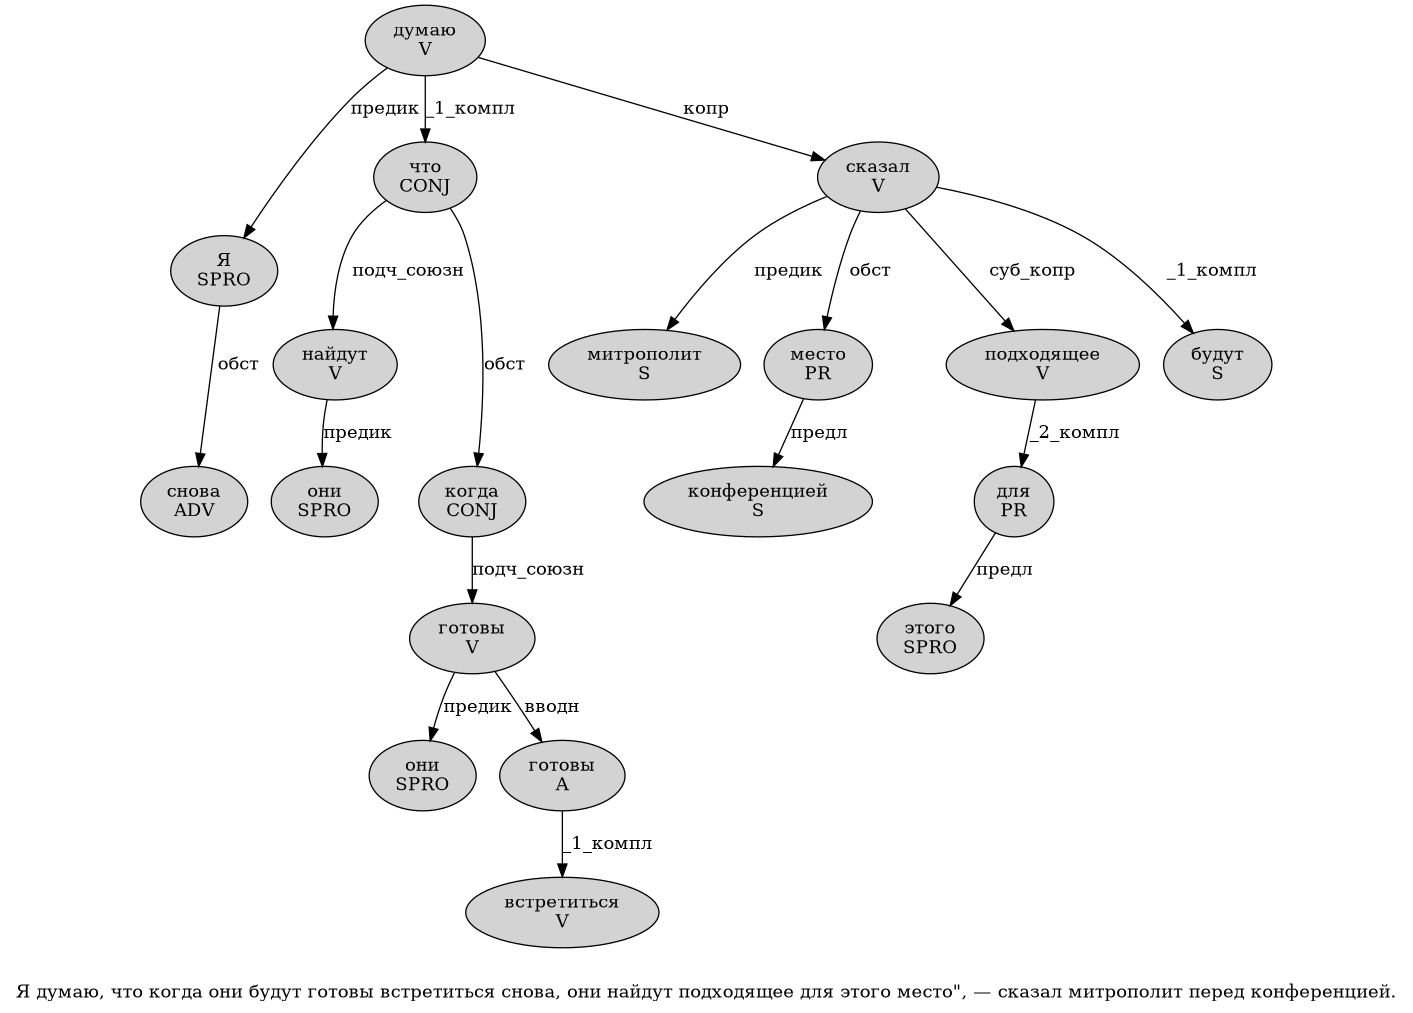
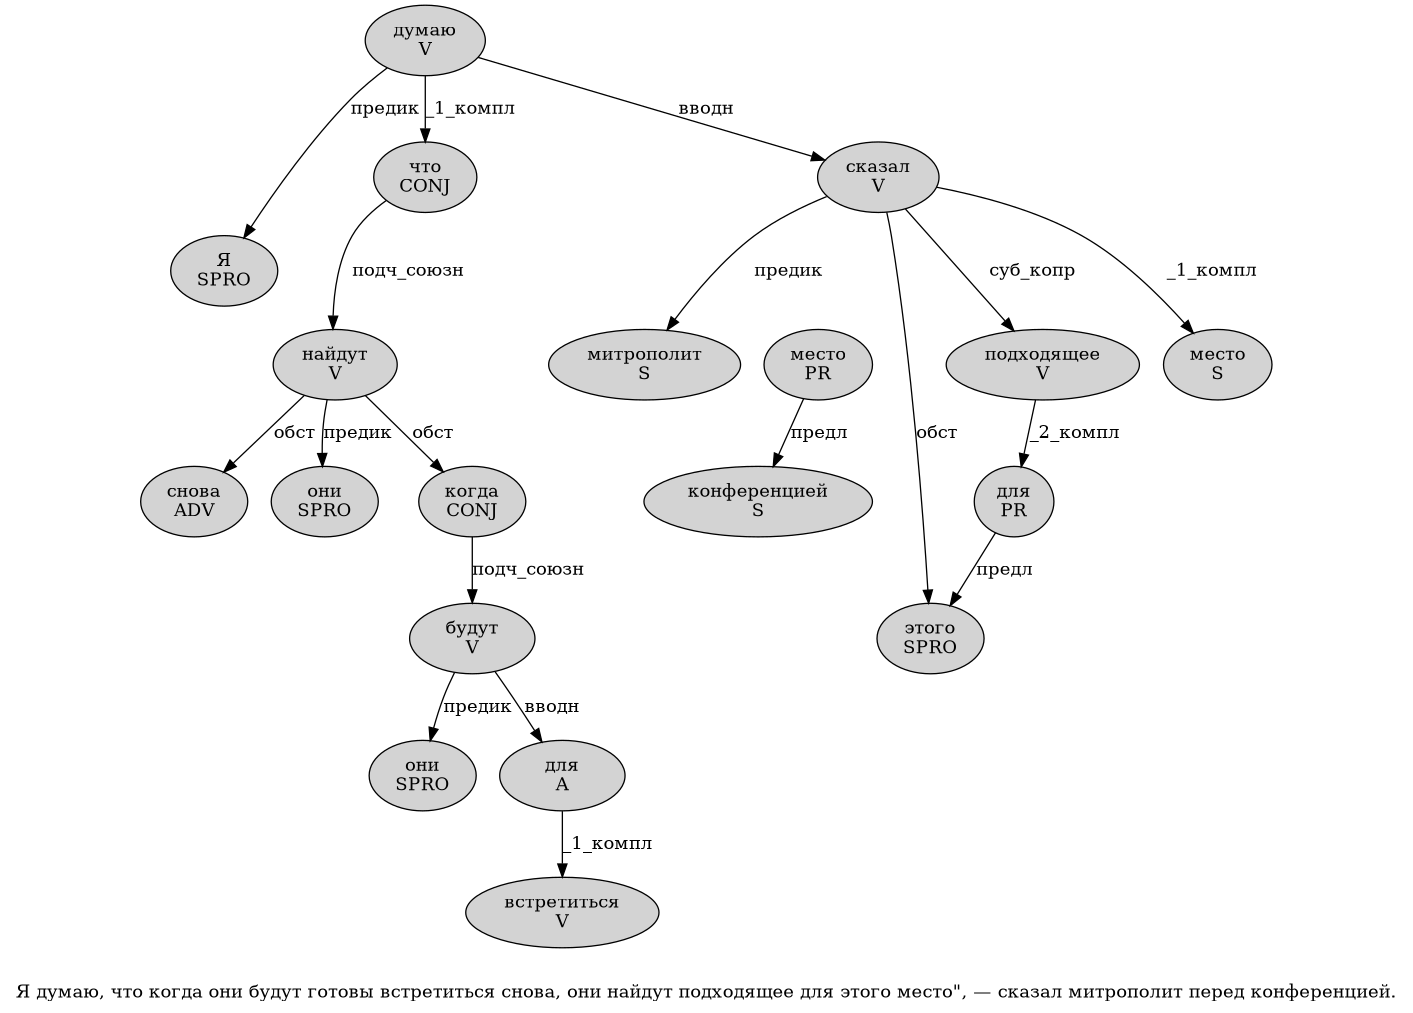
edge "думаю V" -> "сказал V": label "копр" -> "вводн"
edge "сказал V" -> "место PR": now "сказал V" -> "этого SPRO"
edge "что CONJ" -> "когда CONJ": now "найдут V" -> "когда CONJ"
node "будут S": label "будут S" -> "место S"
edge "Я SPRO" -> "снова ADV": now "найдут V" -> "снова ADV"
node "готовы V": label "готовы V" -> "будут V"
node "готовы A": label "готовы A" -> "для A"
